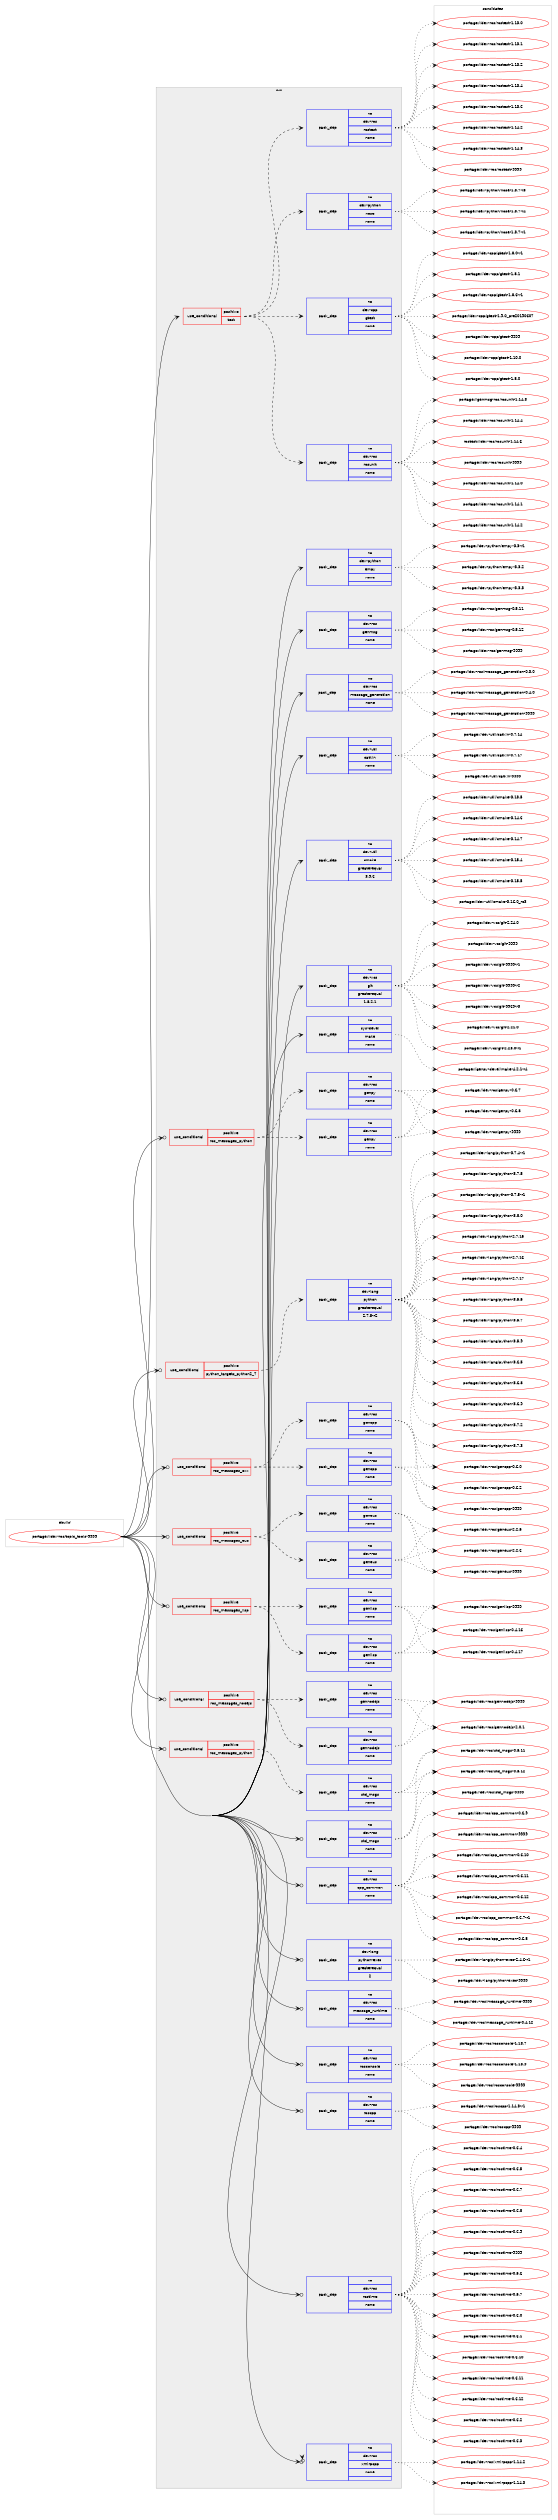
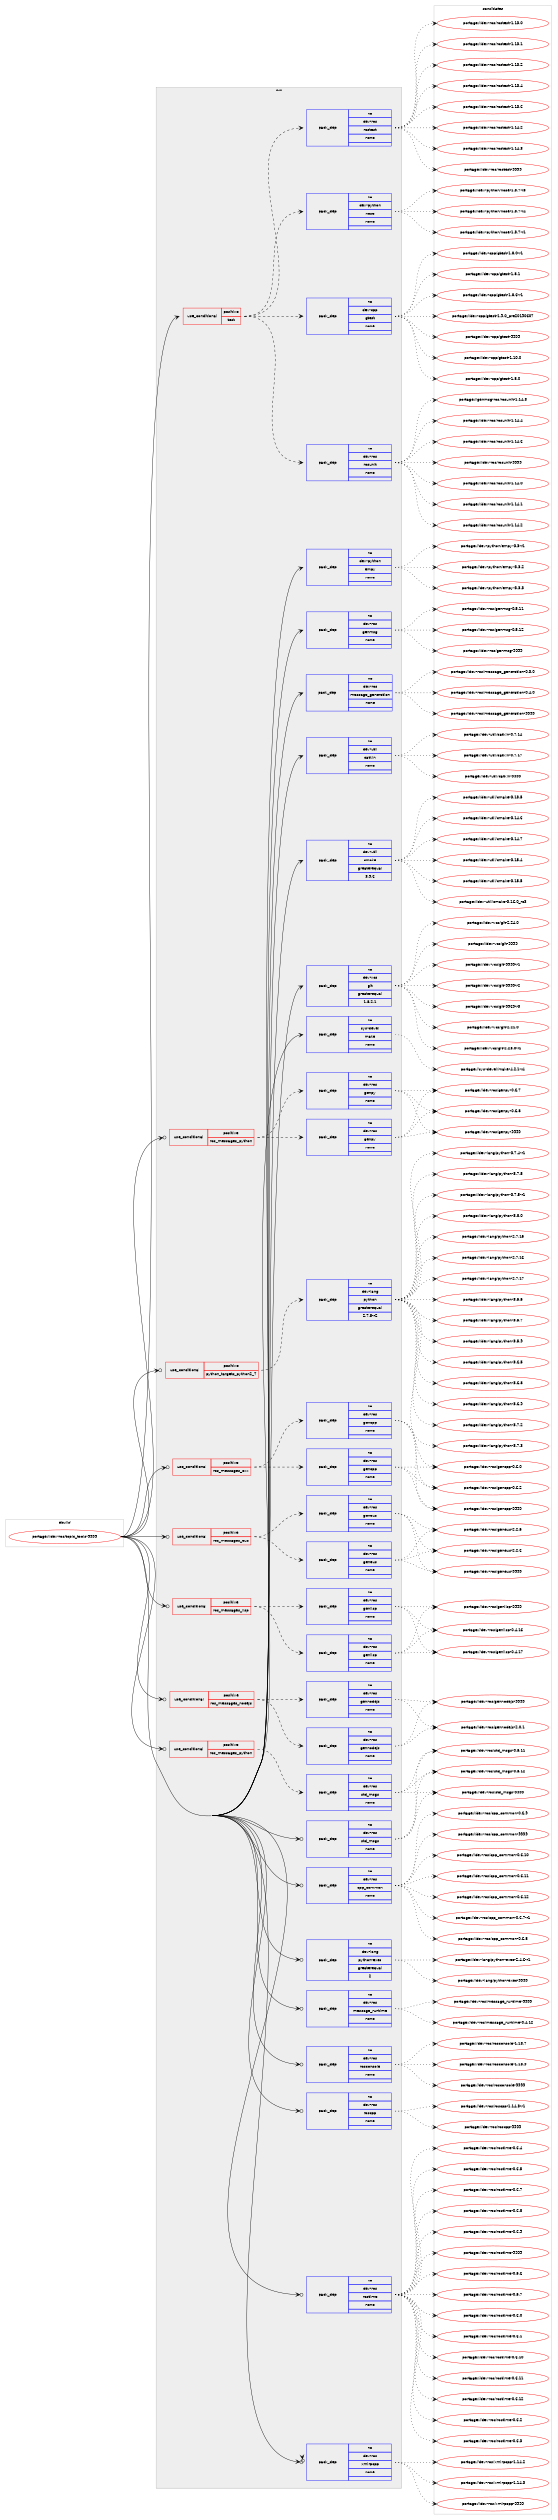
node "rostest://dev-ros/rosunit-1.14.6": label "rostest://dev-ros/rosunit-1.14.6" -> "portage://dev-ros/rosunit-1.14.6"
node "portage://genpy-devel/make-4.2.1-r4": label "portage://genpy-devel/make-4.2.1-r4" -> "portage://sys-devel/make-4.2.1-r4"
node "portage://dev-ros/xmlrpcpp-9999": added
